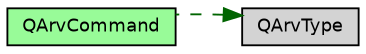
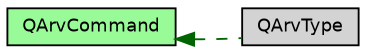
edge "QArvCommand" -> "QArvType": reversed
